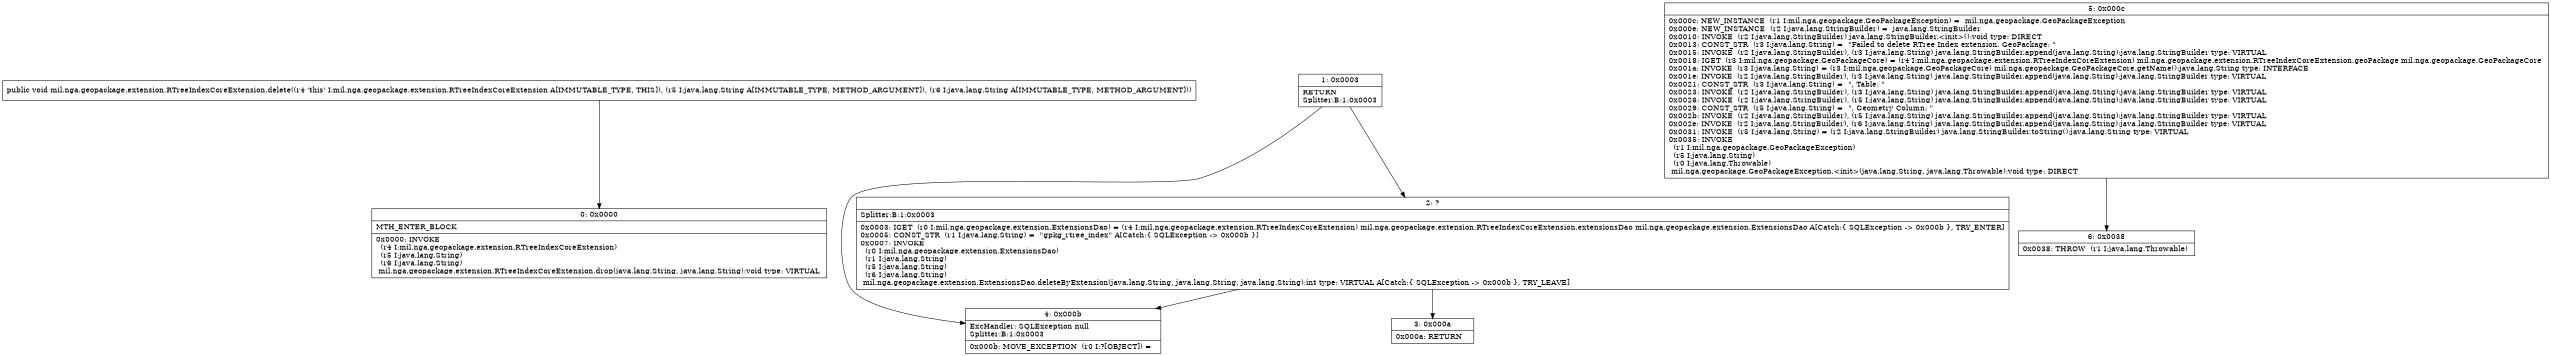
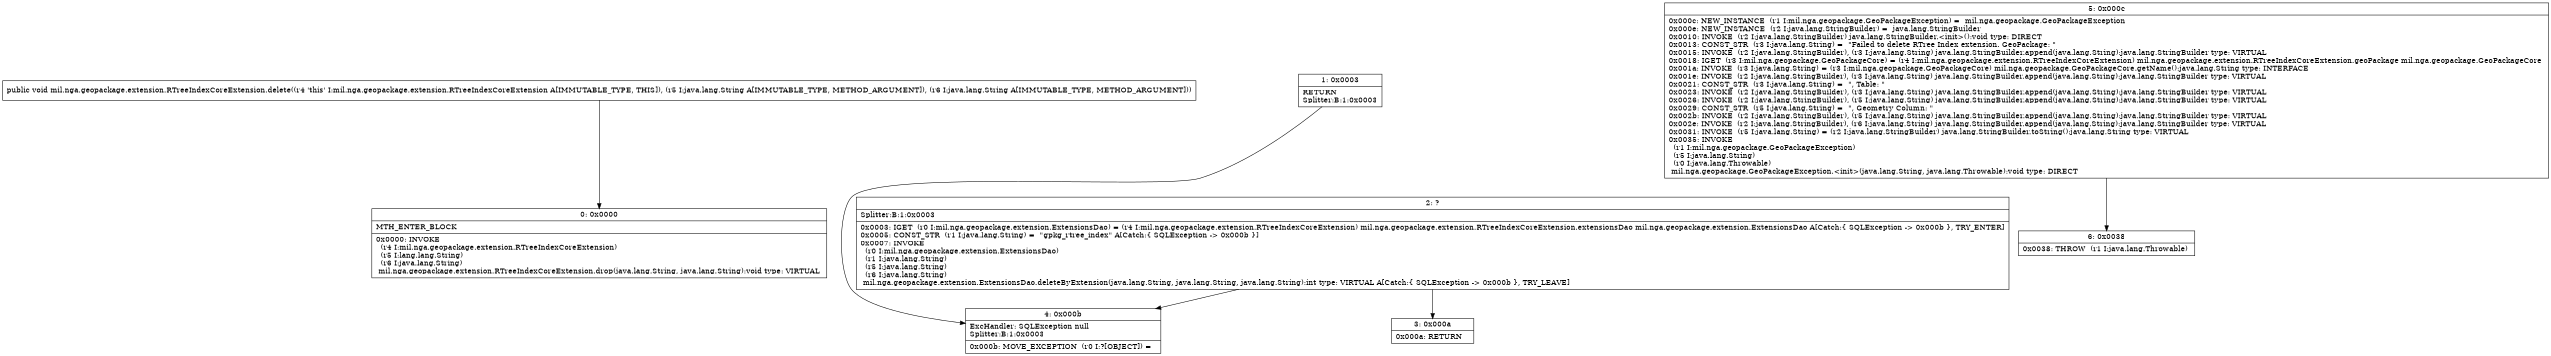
edge "1: 0x0003" -> "2: ?": removed
node "0: 0x0000": text "(r5 I:java.lang.String)" -> "(r5 I:lang.lang.String)"
